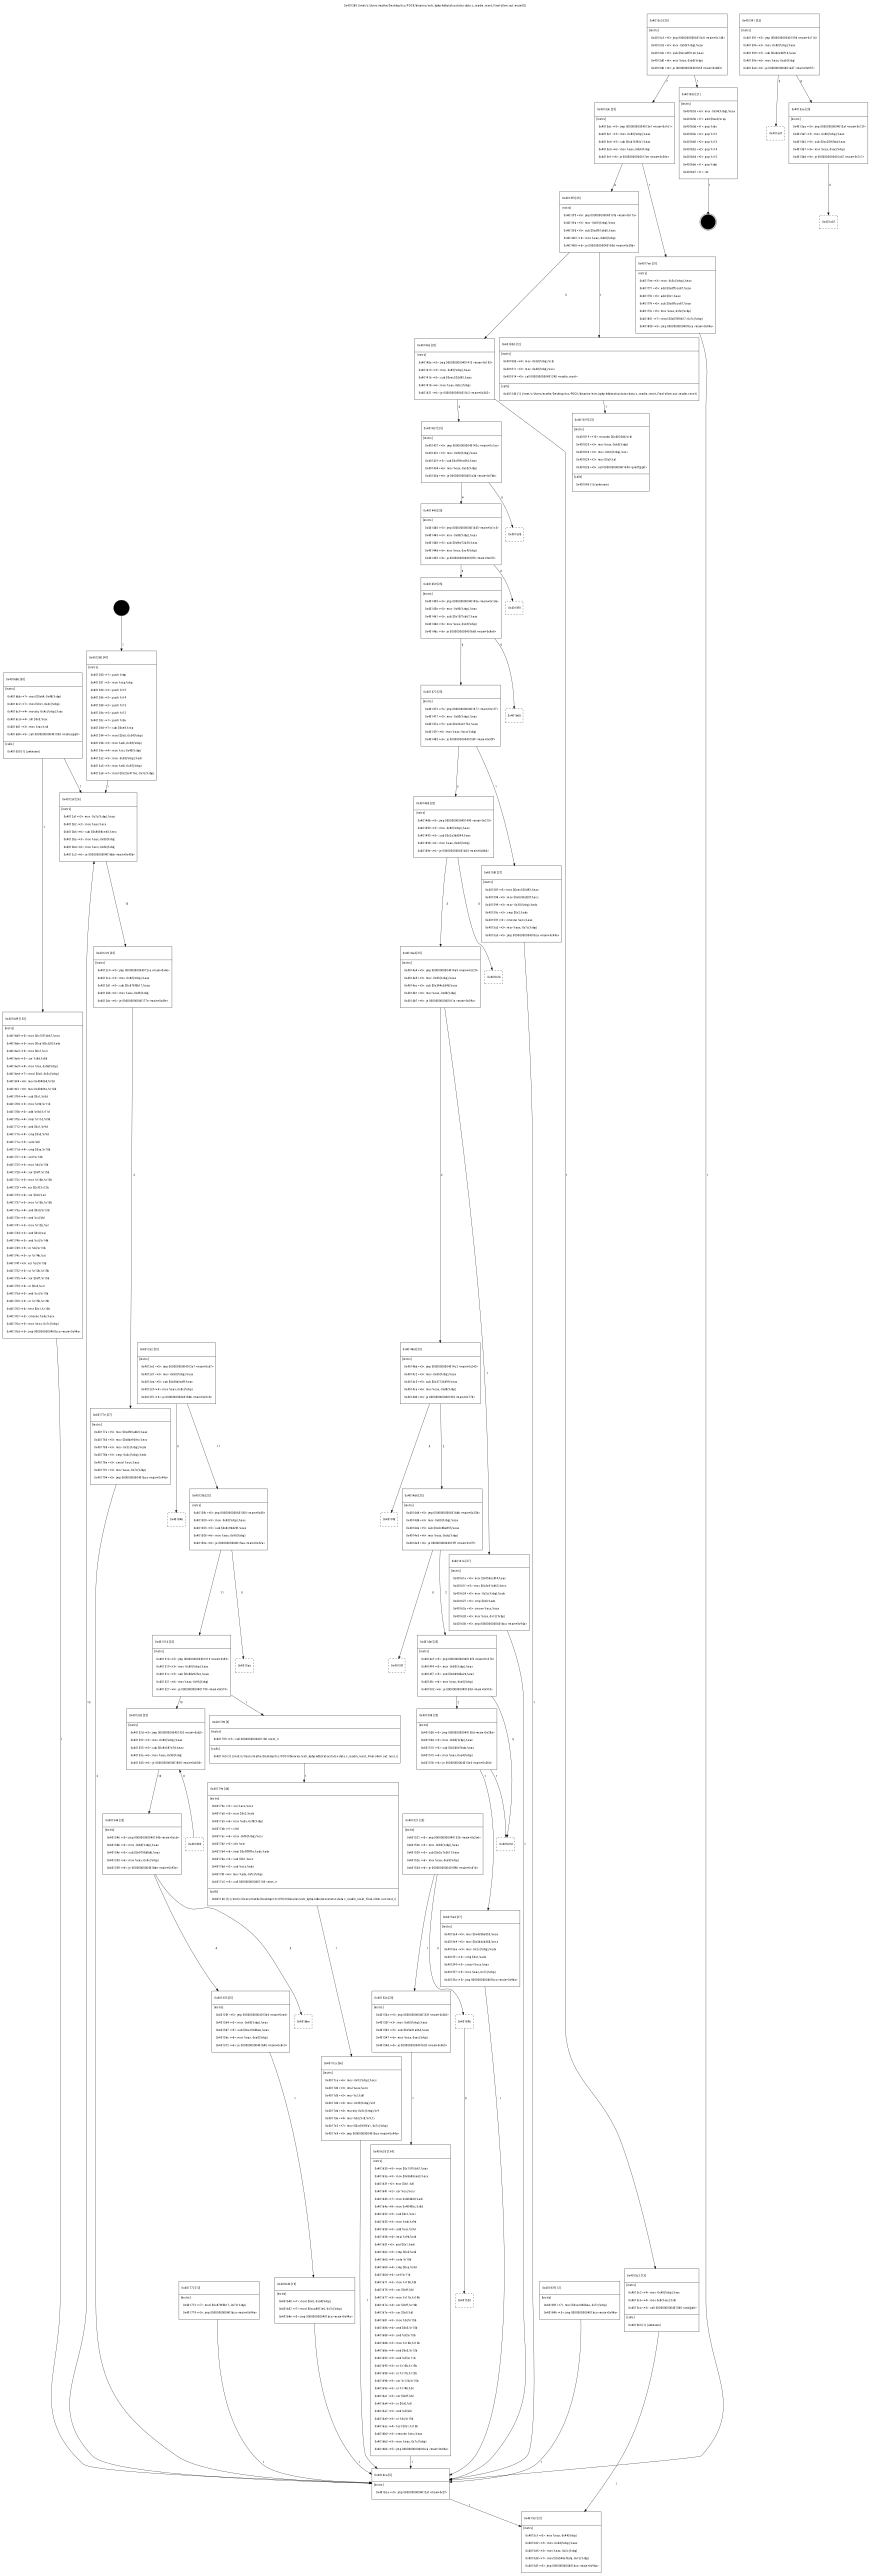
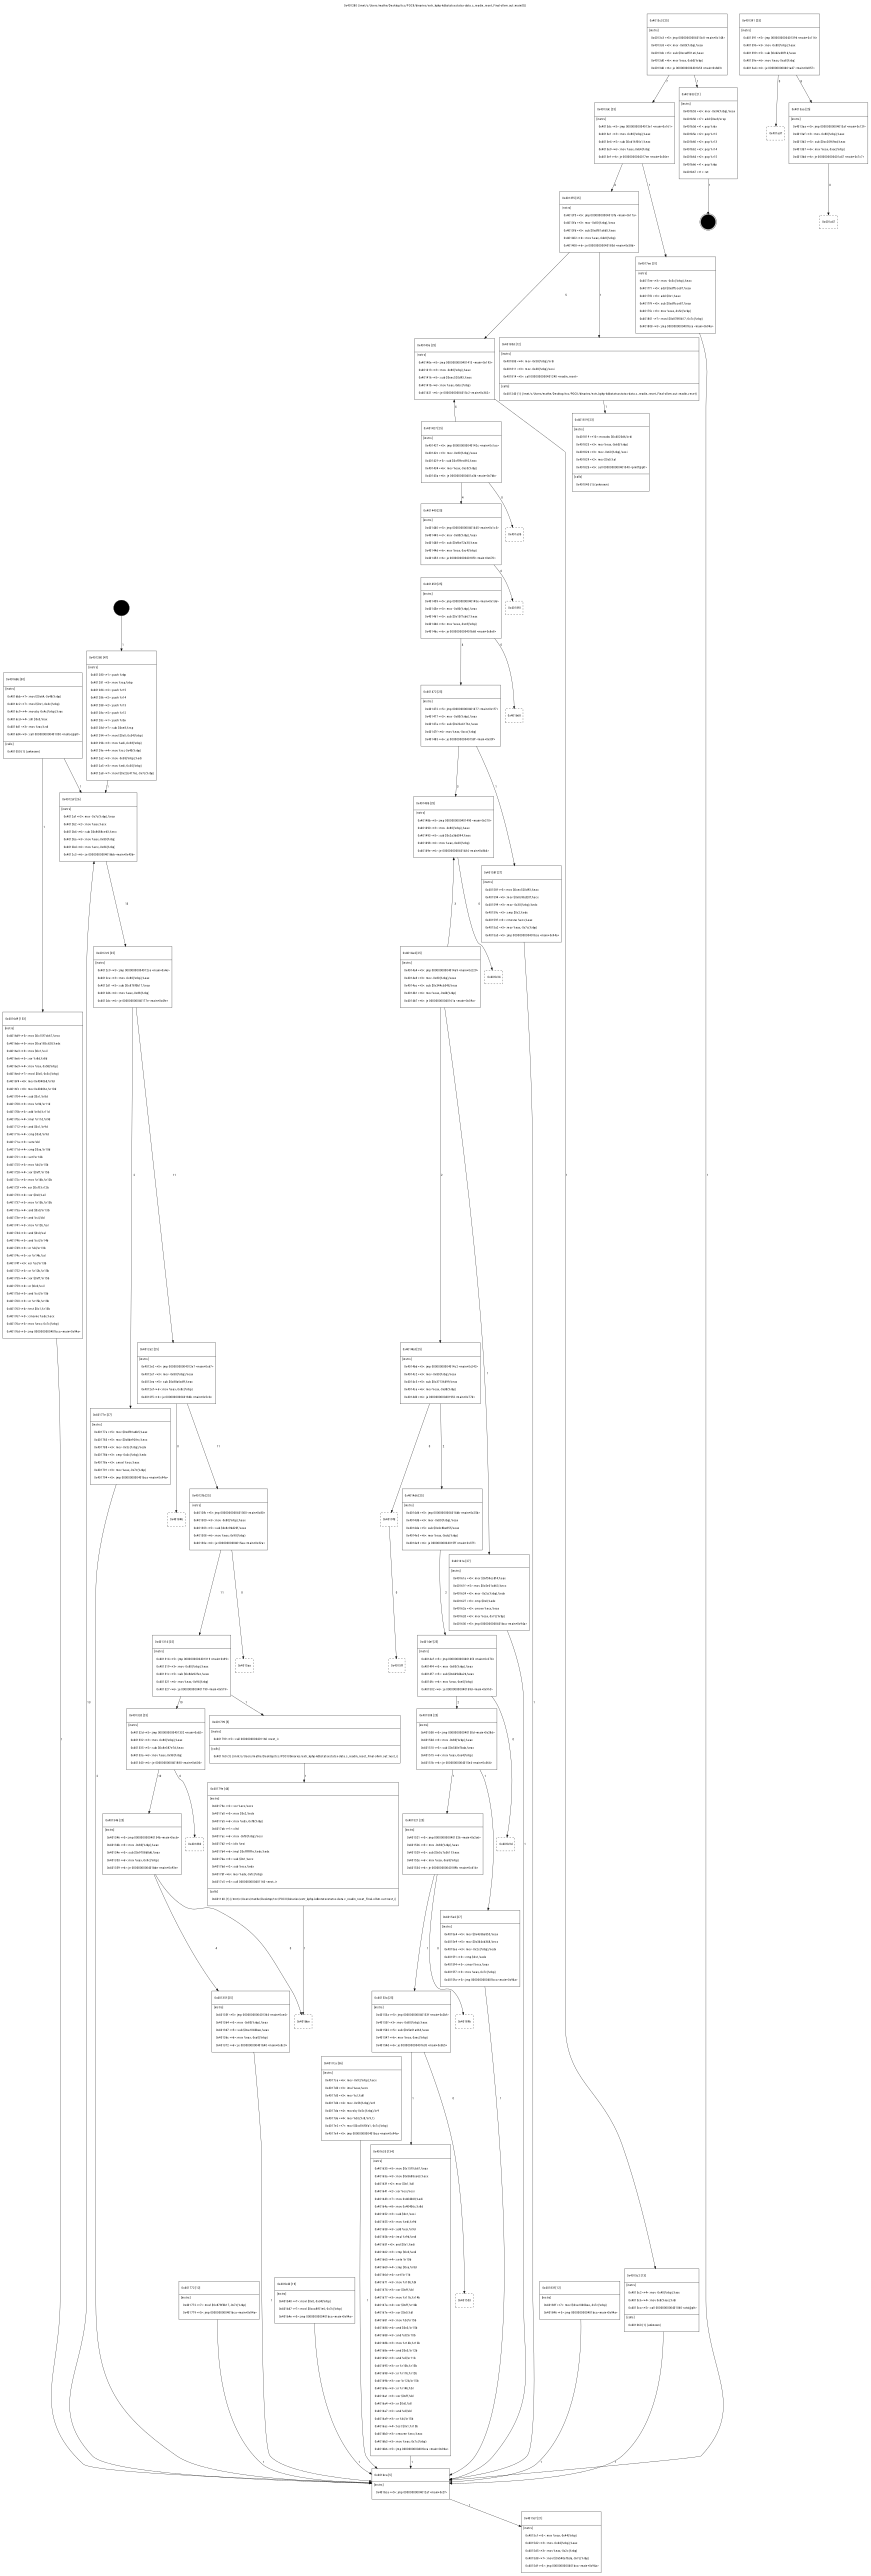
edge "0x40140e [25]" -> "0x401427 [25]": reversed
edge "0x401440 [25]" -> "0x401459 [25]": removed, label "4"
edge "0x40148b [25]" -> "0x4014a4 [25]": reversed
edge "0x4012c9 [25]" -> "0x4012e2 [25]": added, label "11"
edge "0x4014d6 [25]" -> "0x4015ff": now "0x4019fd" -> "0x4015ff"
edge "0x401508 [25]" -> "0x401b9d": now "0x401508 [25]" -> "0x401521 [25]"
edge "0x401880" -> "0x40132d [25]": reversed
edge "0x40179e [44]" -> "0x4017ca [36]": now "0x40179e [44]" -> "0x401bbe"
edge "0x40189b" -> "0x401553": now "0x40153a [25]" -> "0x401553"
edge "0x40135f [25]" -> "0x401b40 [19]": now "0x40135f [25]" -> "0x401bca [5]"
edge "0x4015c2 [13]" -> "0x4015cf [21]": now "0x4015c2 [13]" -> "0x401bca [5]"
